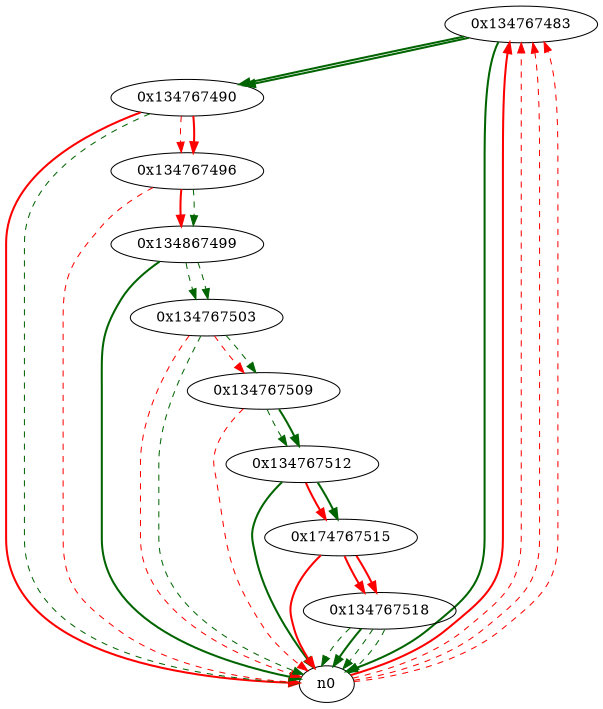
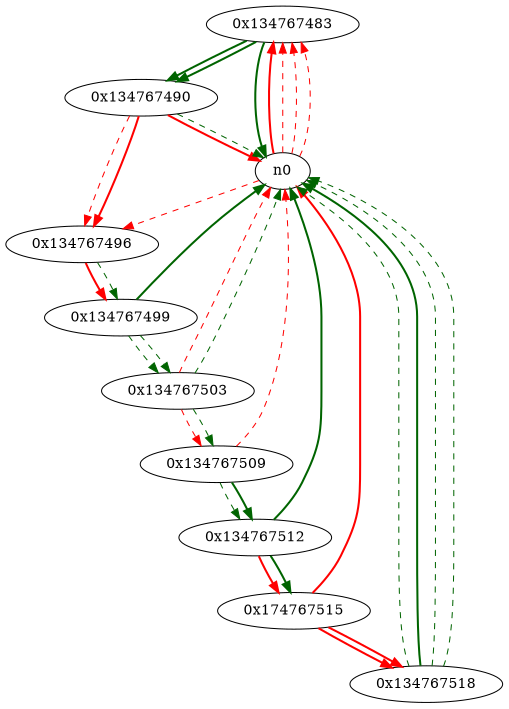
node "0x134867499": label "0x134867499" -> "0x134767499"
edge "0x134767496" -> "n0": reversed
